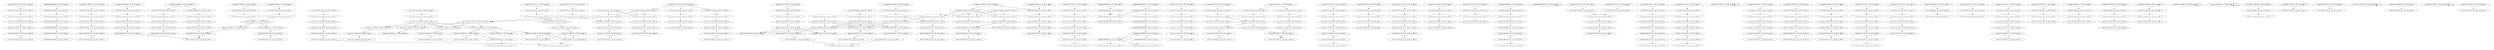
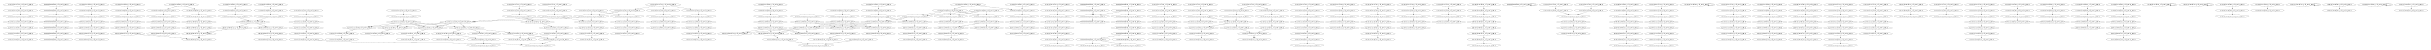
node "1000011110000101111_5-24_COV:11_LEN:19": added
